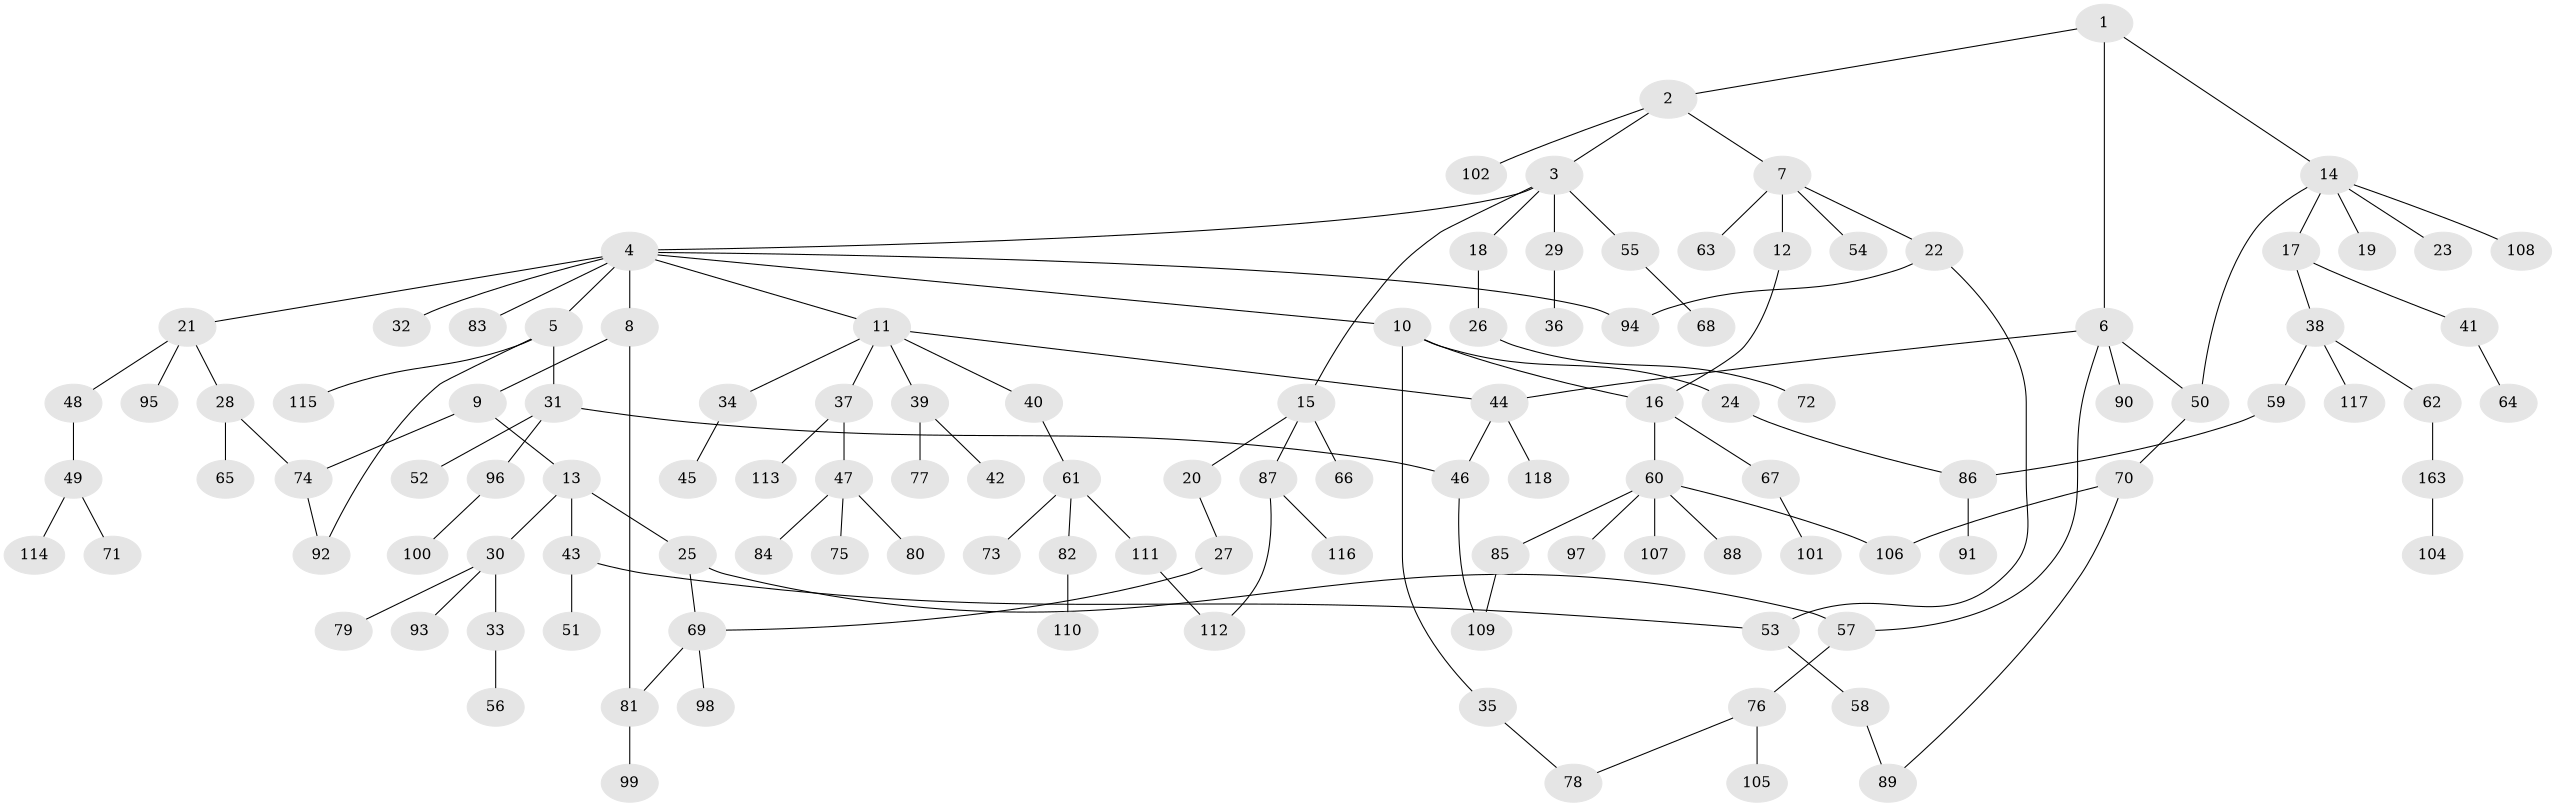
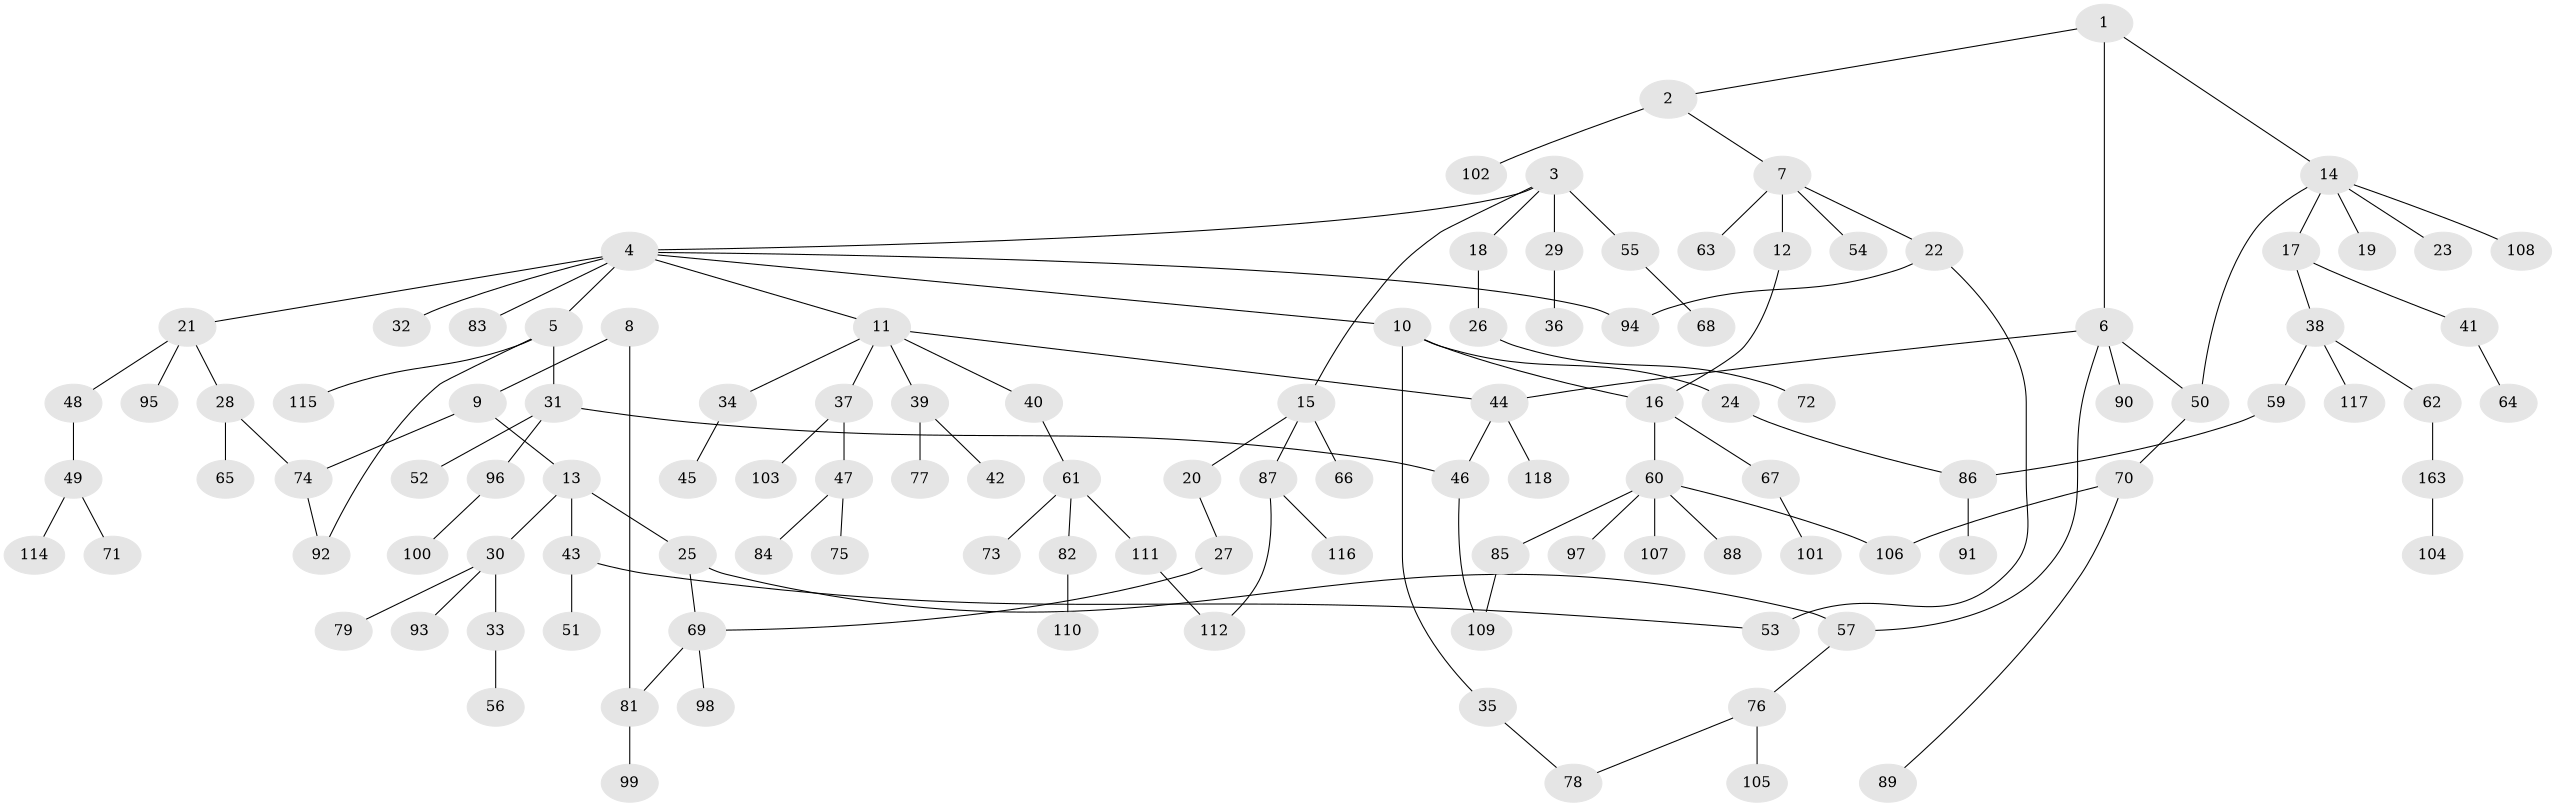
edge "2" -- "3": removed
edge "4" -- "8": removed
node "113": label "113" -> "103"
node "80": removed
node "58": removed
